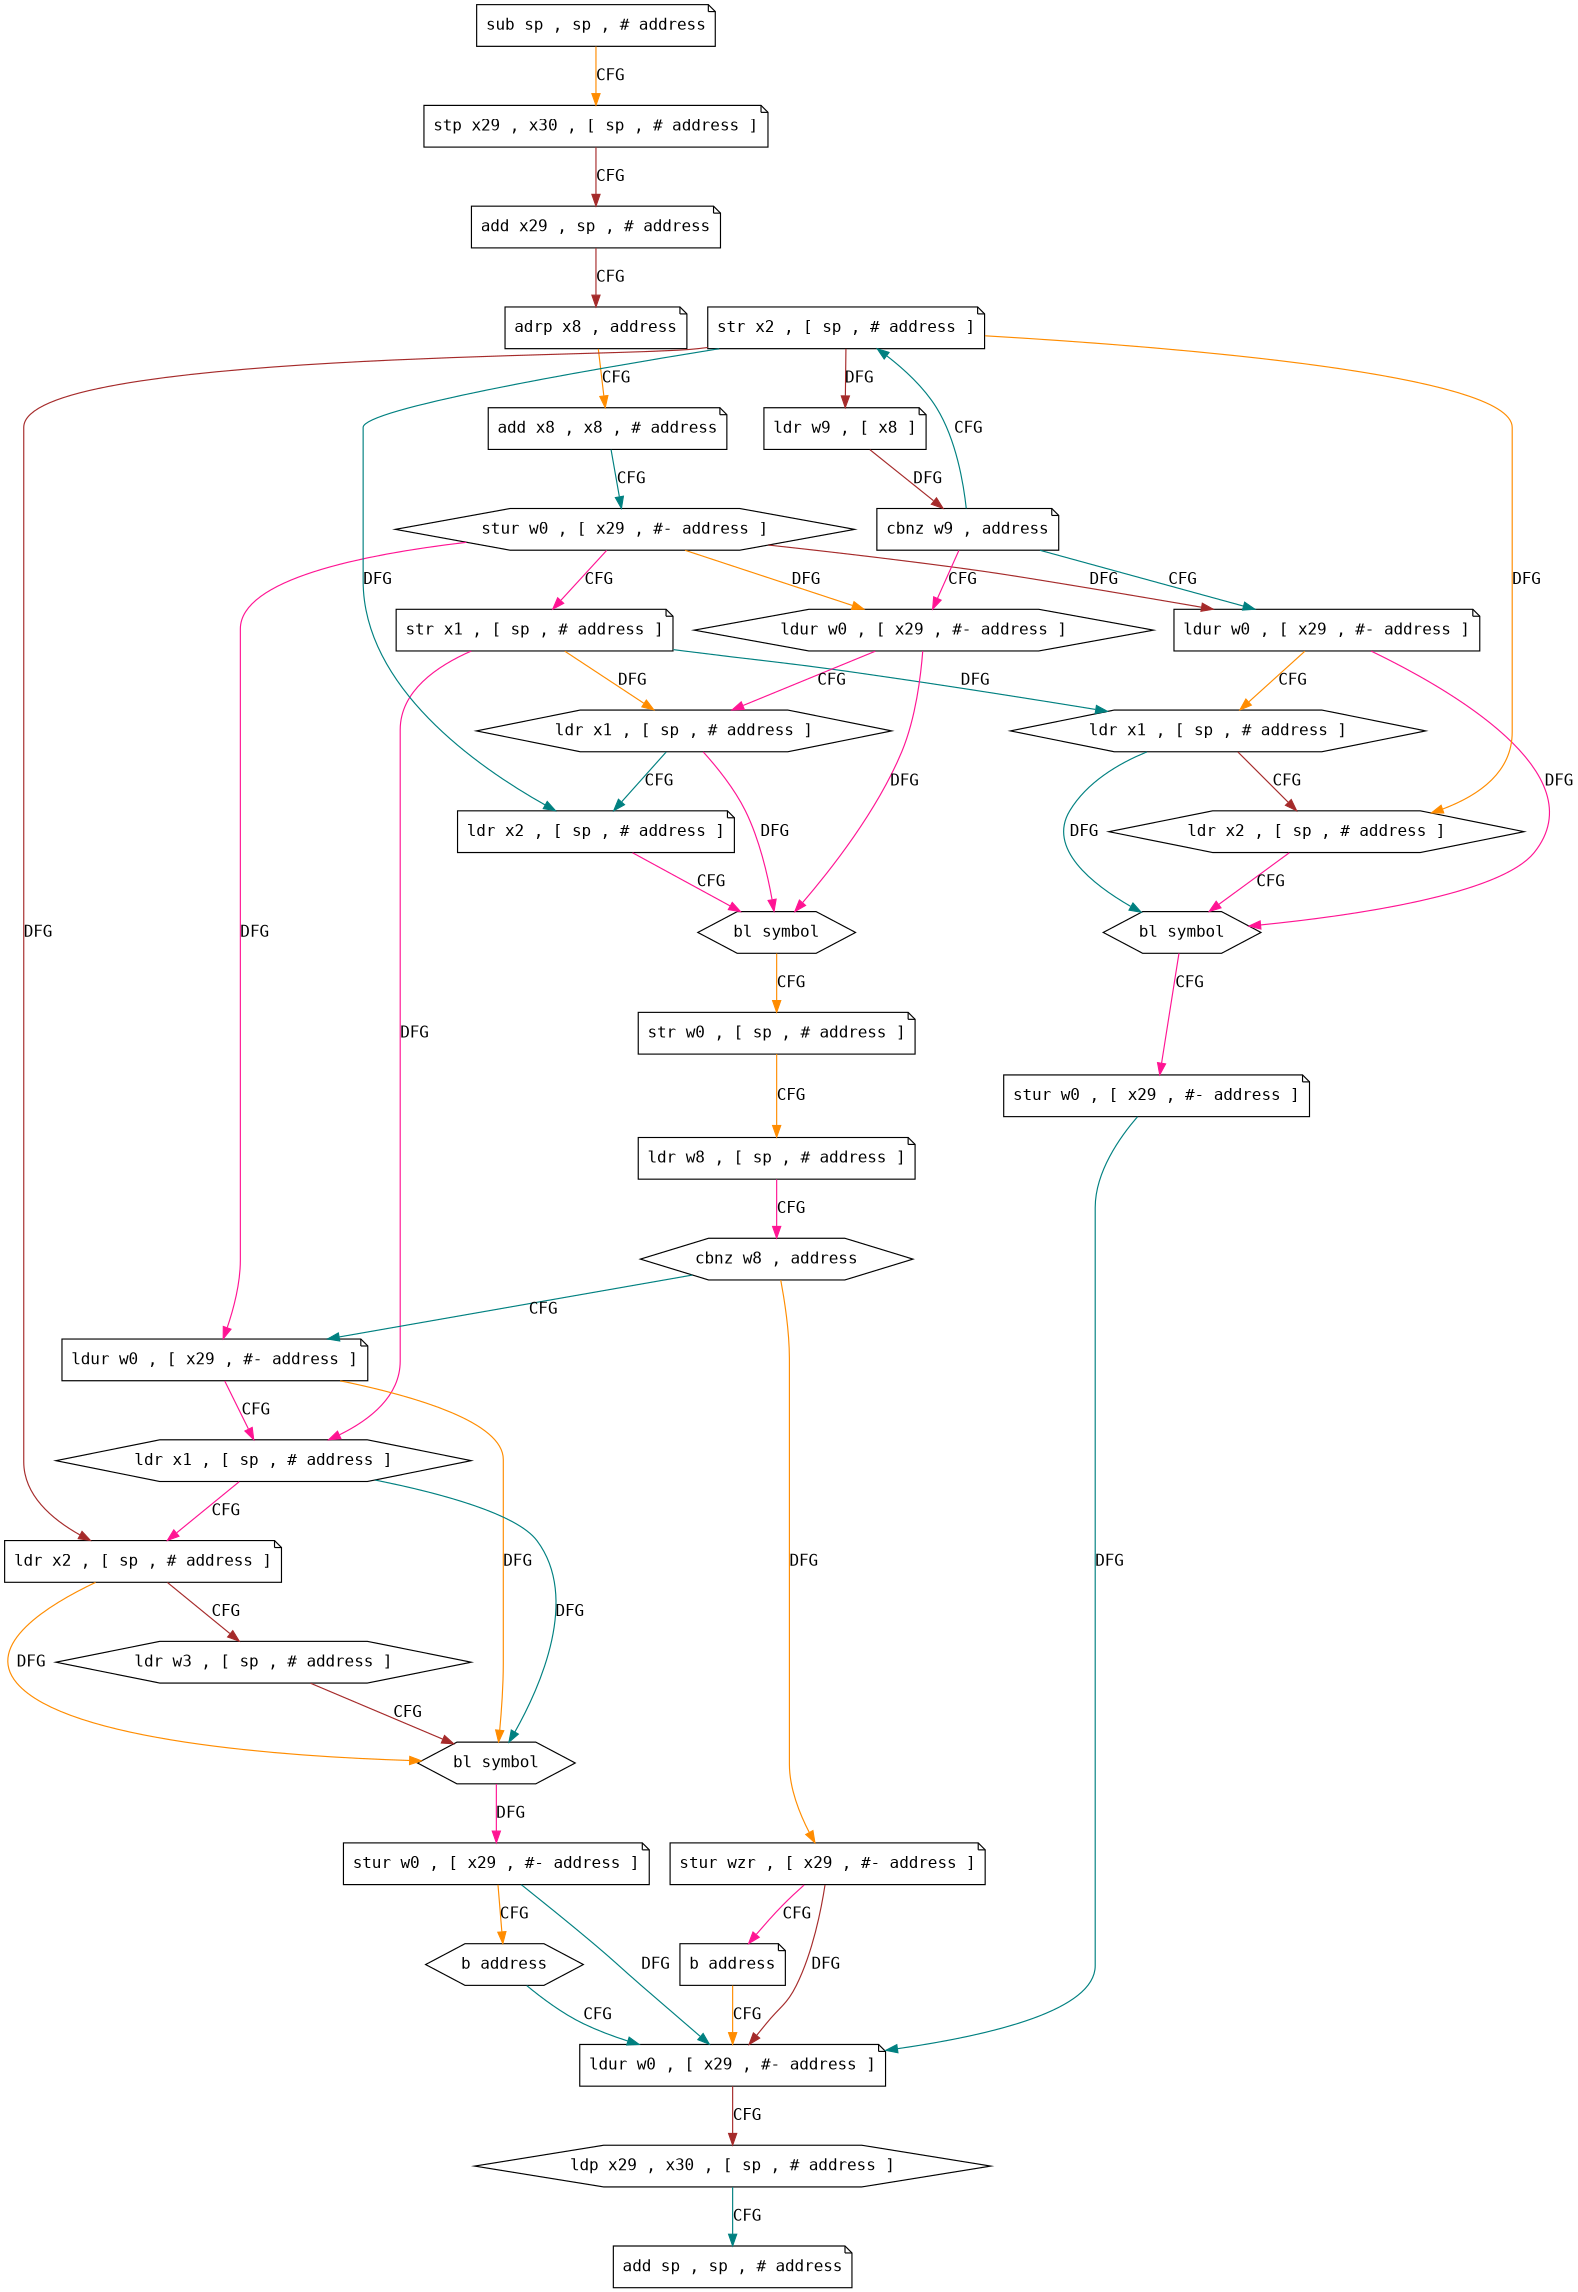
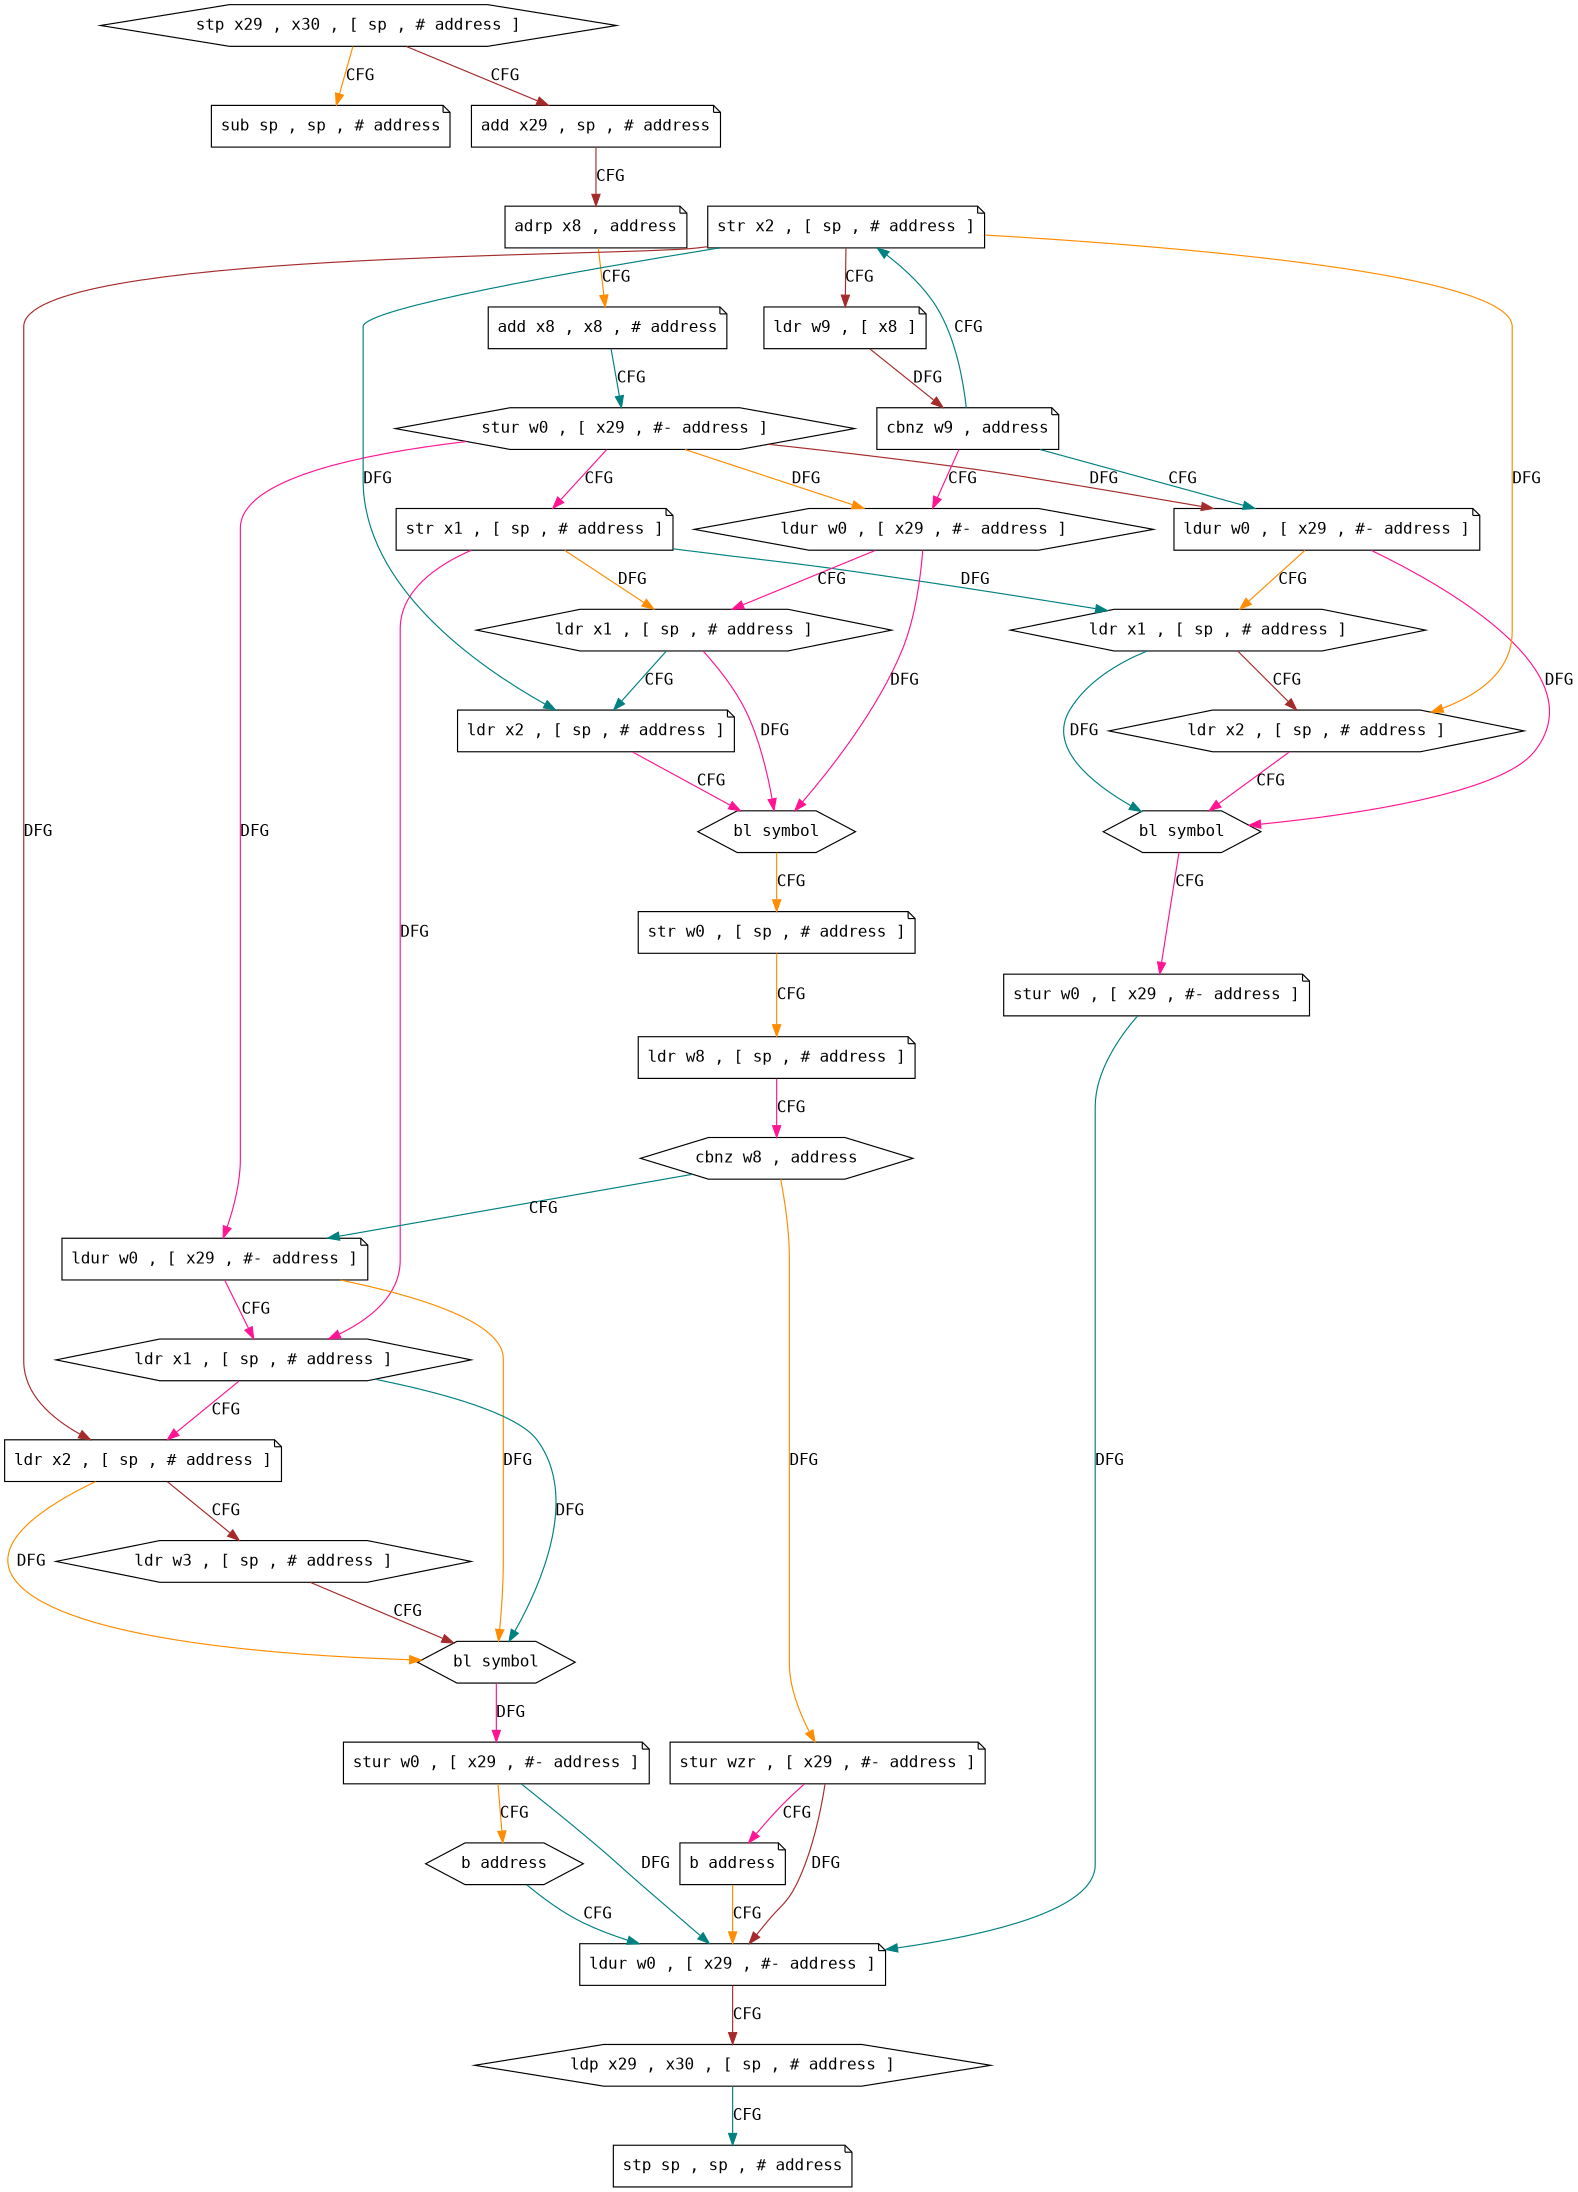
edge "sub sp , sp , # address" -> "stp x29 , x30 , [ sp , # address ]": reversed
node "stp x29 , x30 , [ sp , # address ]": shape note -> hexagon
edge "str x2 , [ sp , # address ]" -> "ldr w9 , [ x8 ]": label "DFG" -> "CFG"
node "add sp , sp , # address": label "add sp , sp , # address" -> "stp sp , sp , # address"
